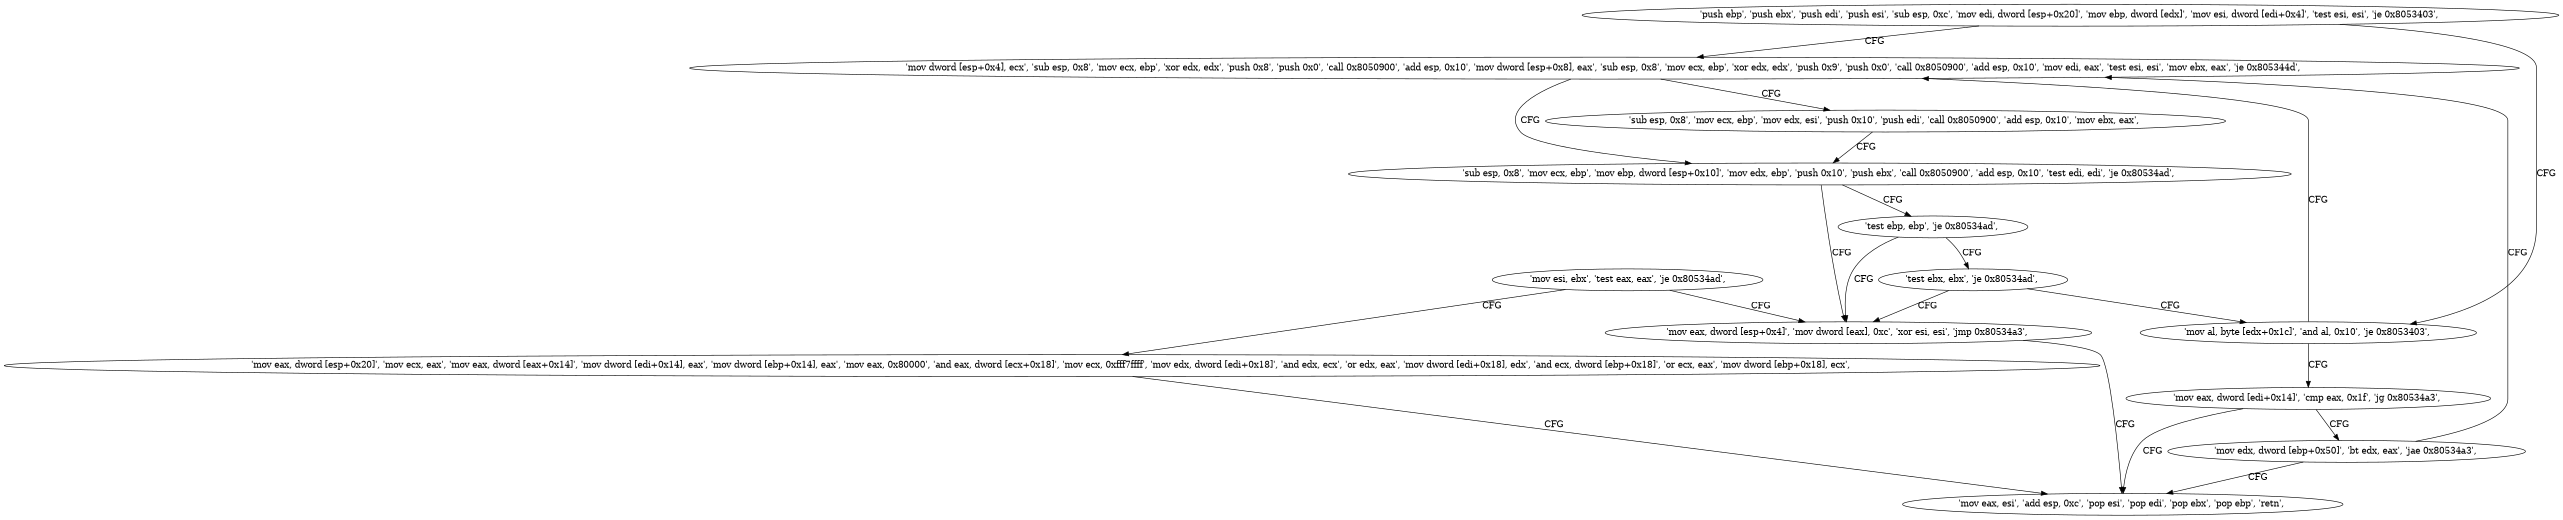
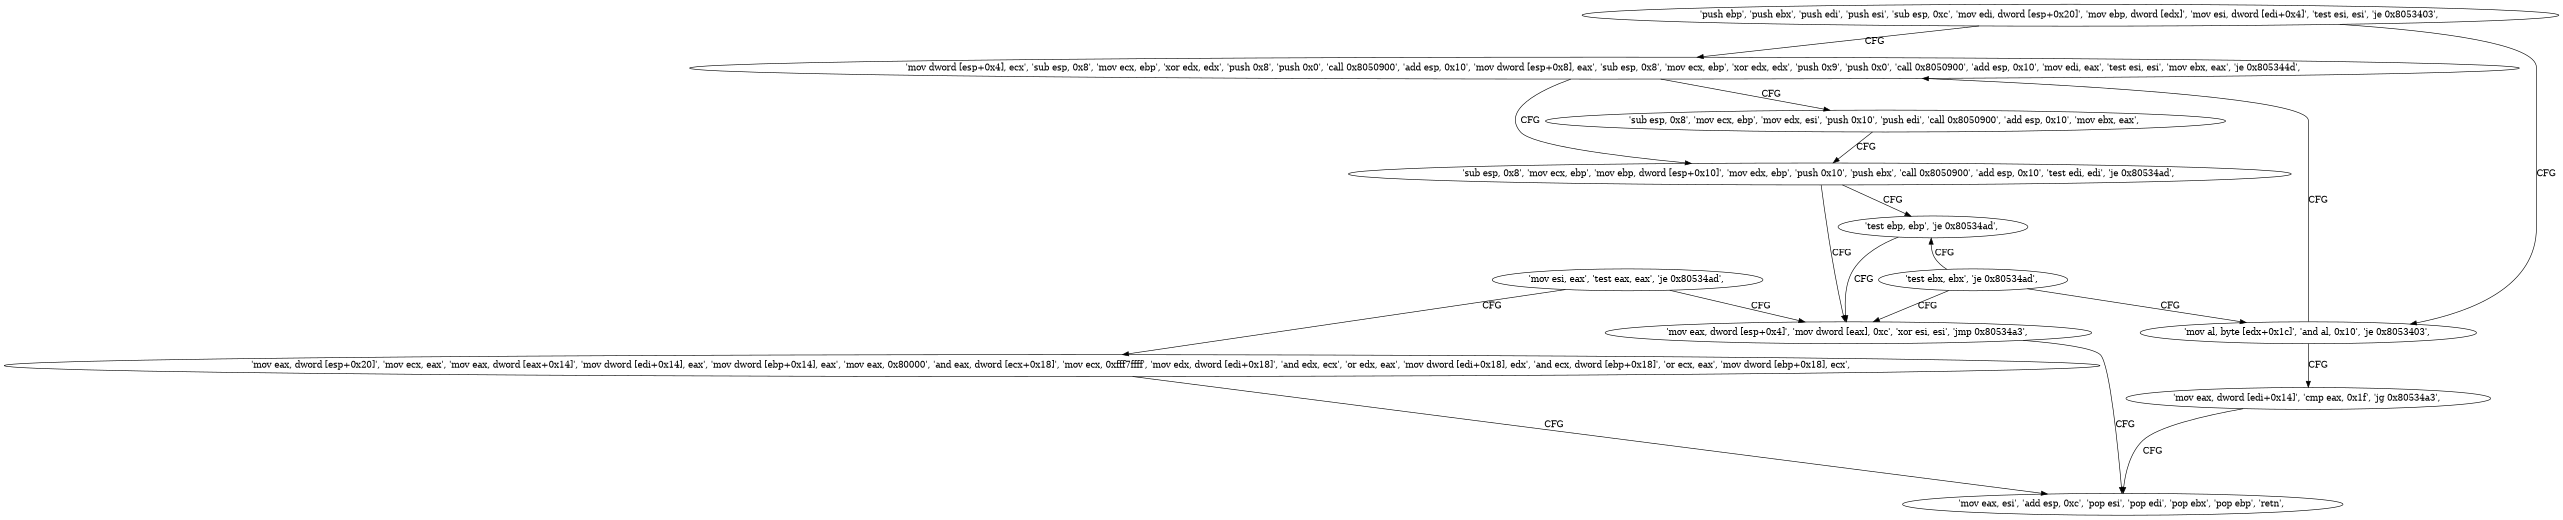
edge "'test ebp, ebp', 'je 0x80534ad'," -> "'test ebx, ebx', 'je 0x80534ad',": reversed
node "'mov esi, ebx', 'test eax, eax', 'je 0x80534ad',": label "'mov esi, ebx', 'test eax, eax', 'je 0x80534ad'," -> "'mov esi, eax', 'test eax, eax', 'je 0x80534ad',"
node "'mov edx, dword [ebp+0x50]', 'bt edx, eax', 'jae 0x80534a3',": removed
